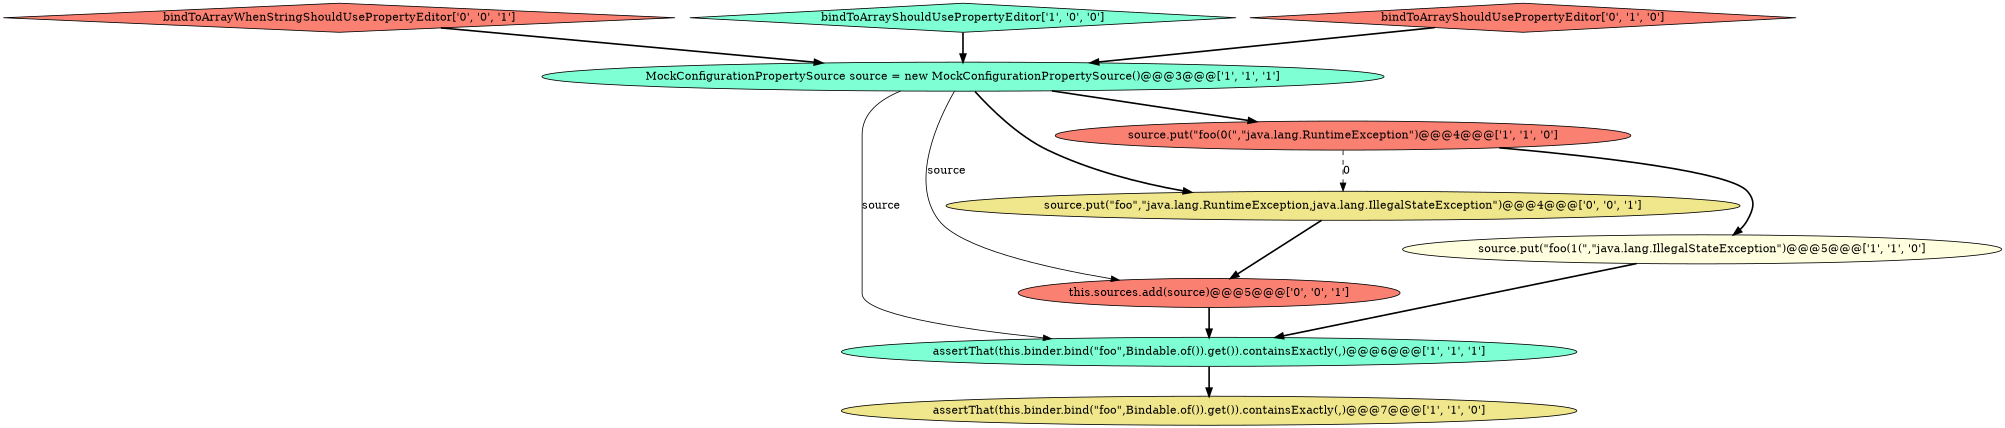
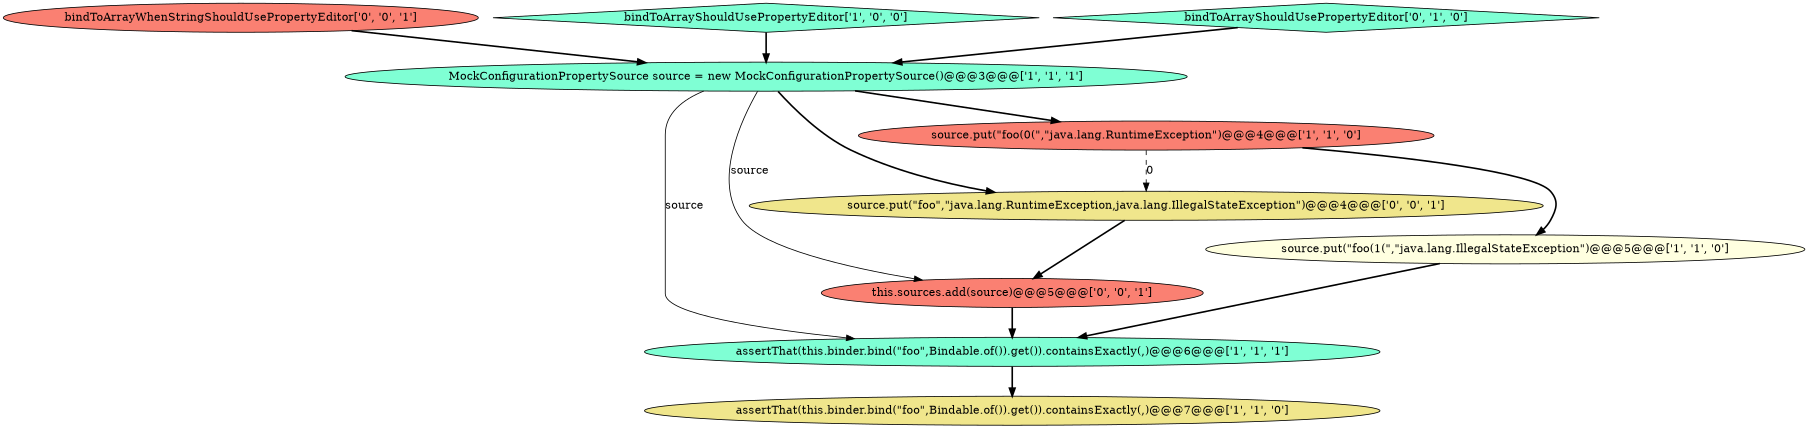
node "bindToArrayWhenStringShouldUsePropertyEditor['0', '0', '1']": shape diamond -> ellipse
node "bindToArrayShouldUsePropertyEditor['0', '1', '0']": fillcolor salmon -> aquamarine
